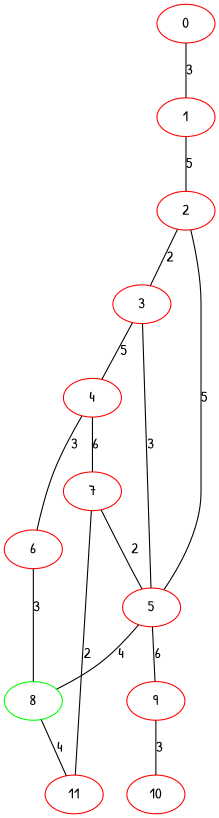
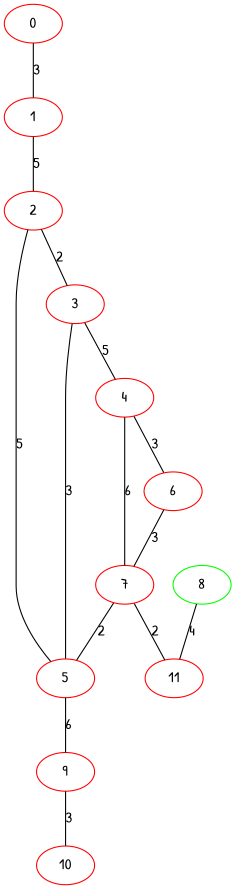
edge "6" -- "8": now "6" -- "7"
edge "5" -- "8": removed, label "4"
